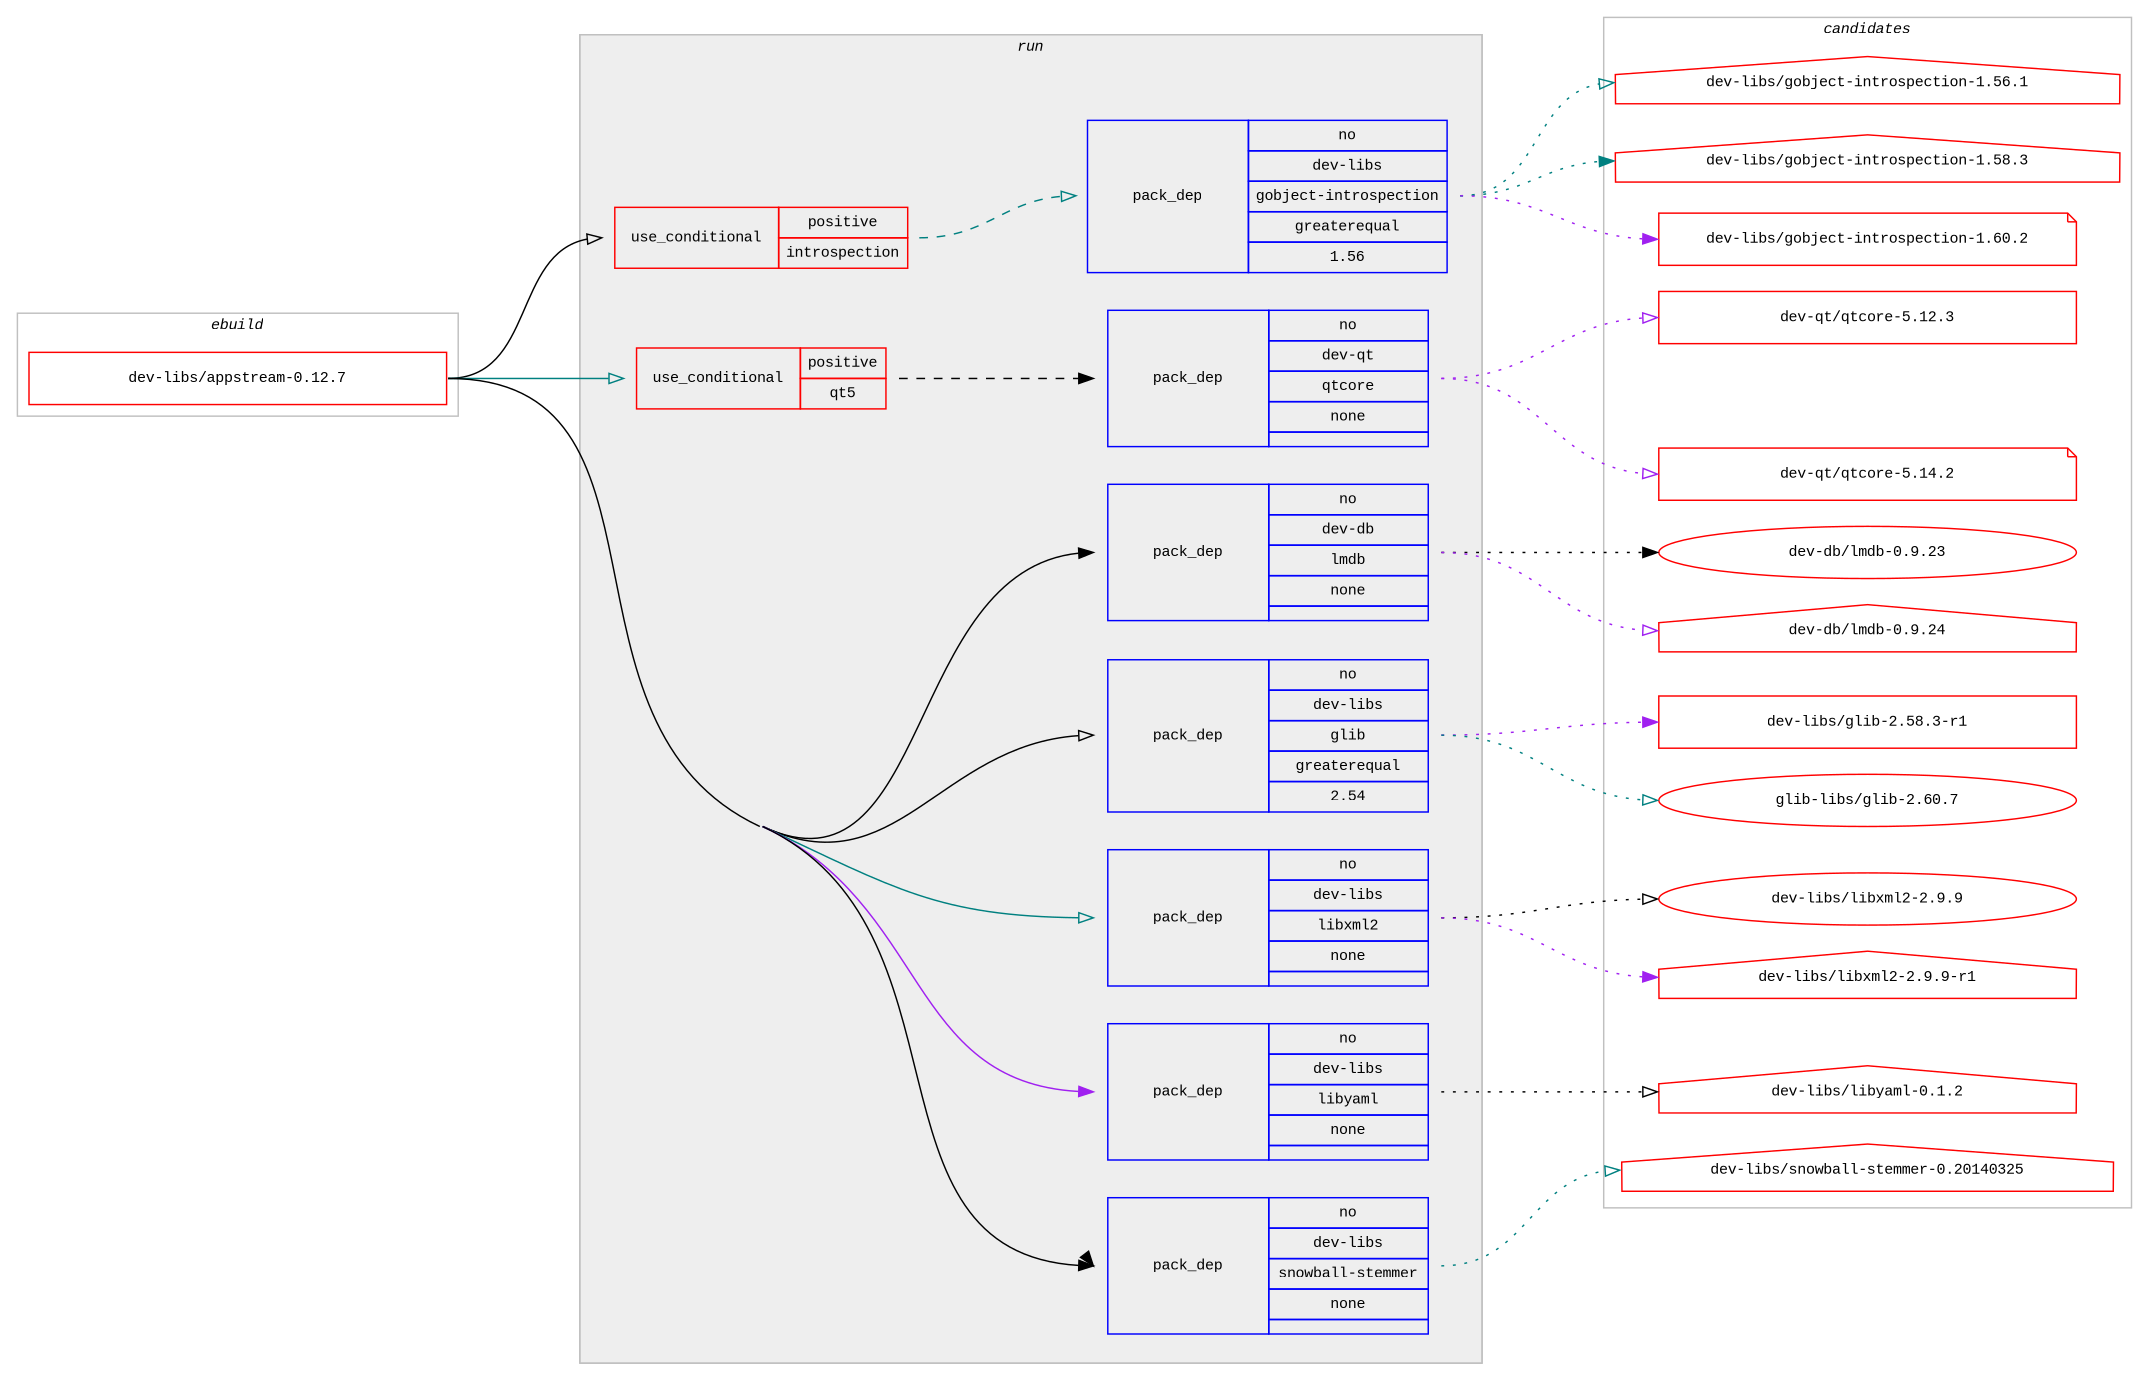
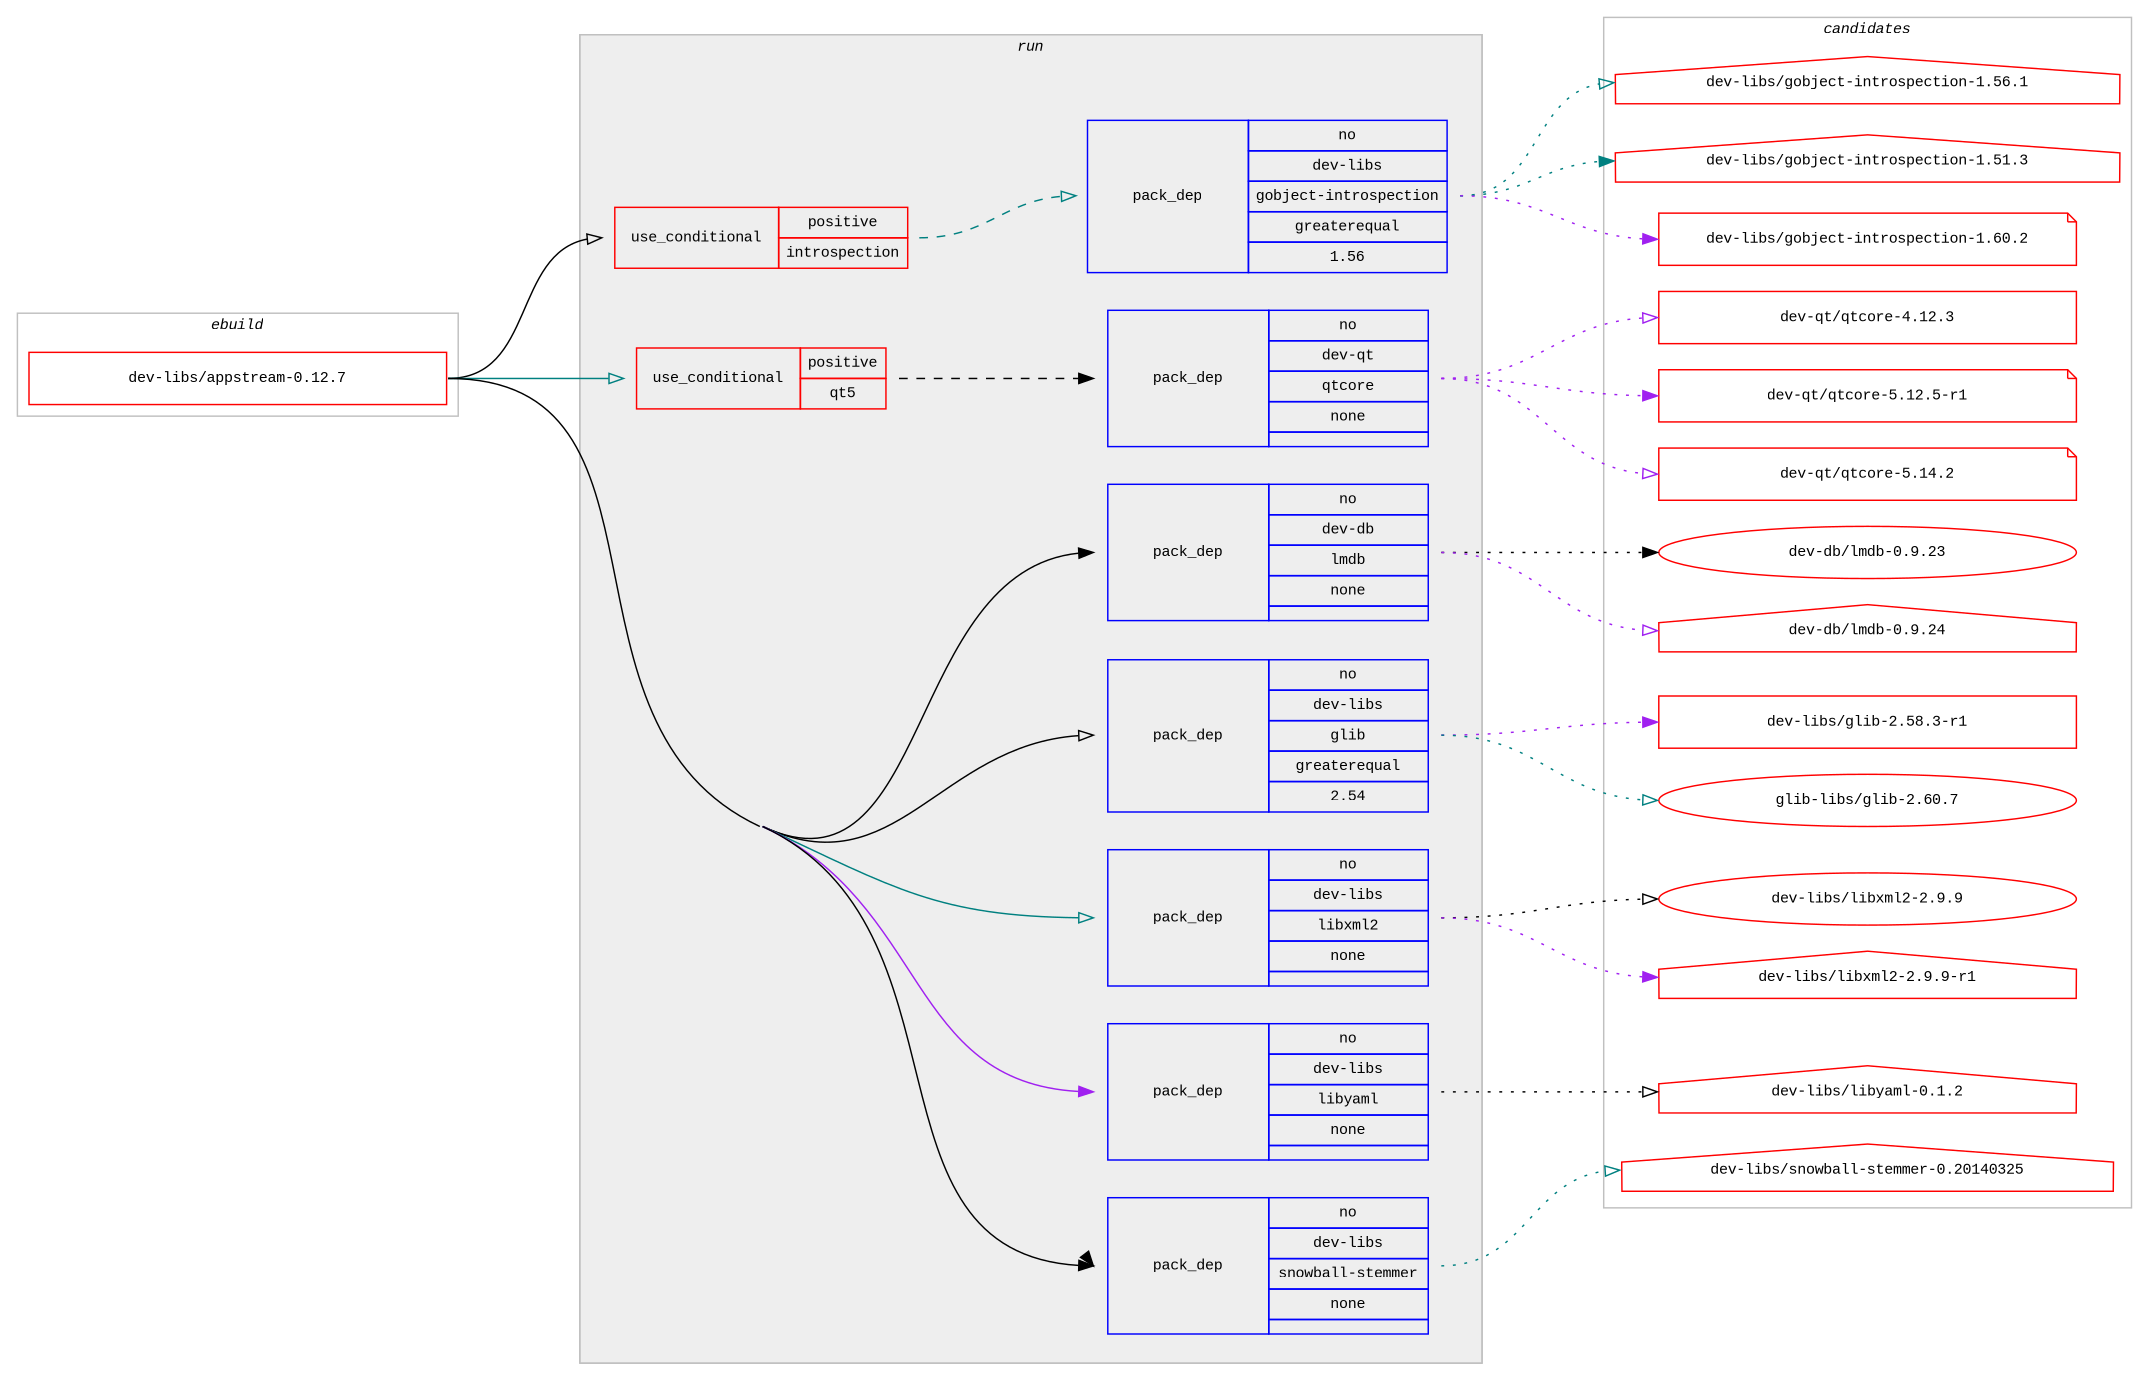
node "dev-libs/gobject-introspection-1.58.3": label "dev-libs/gobject-introspection-1.58.3" -> "dev-libs/gobject-introspection-1.51.3"
node "dev-qt/qtcore-5.12.3": label "dev-qt/qtcore-5.12.3" -> "dev-qt/qtcore-4.12.3"
node "dev-qt/qtcore-5.12.5-r1": added
